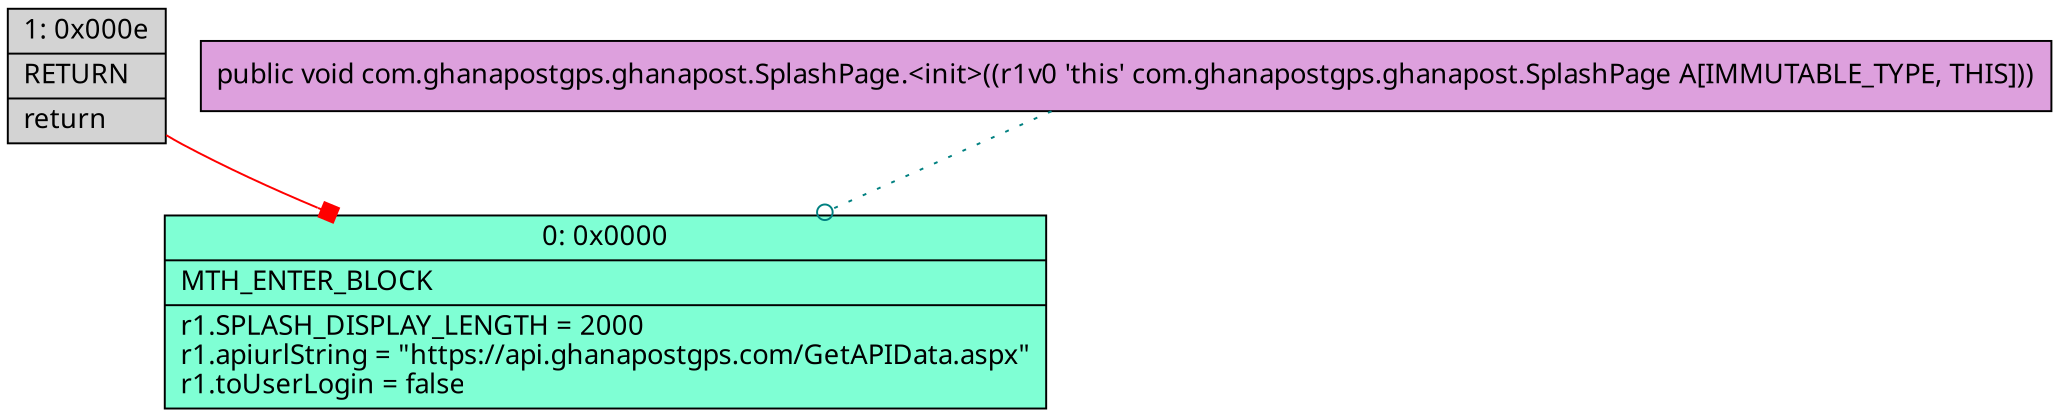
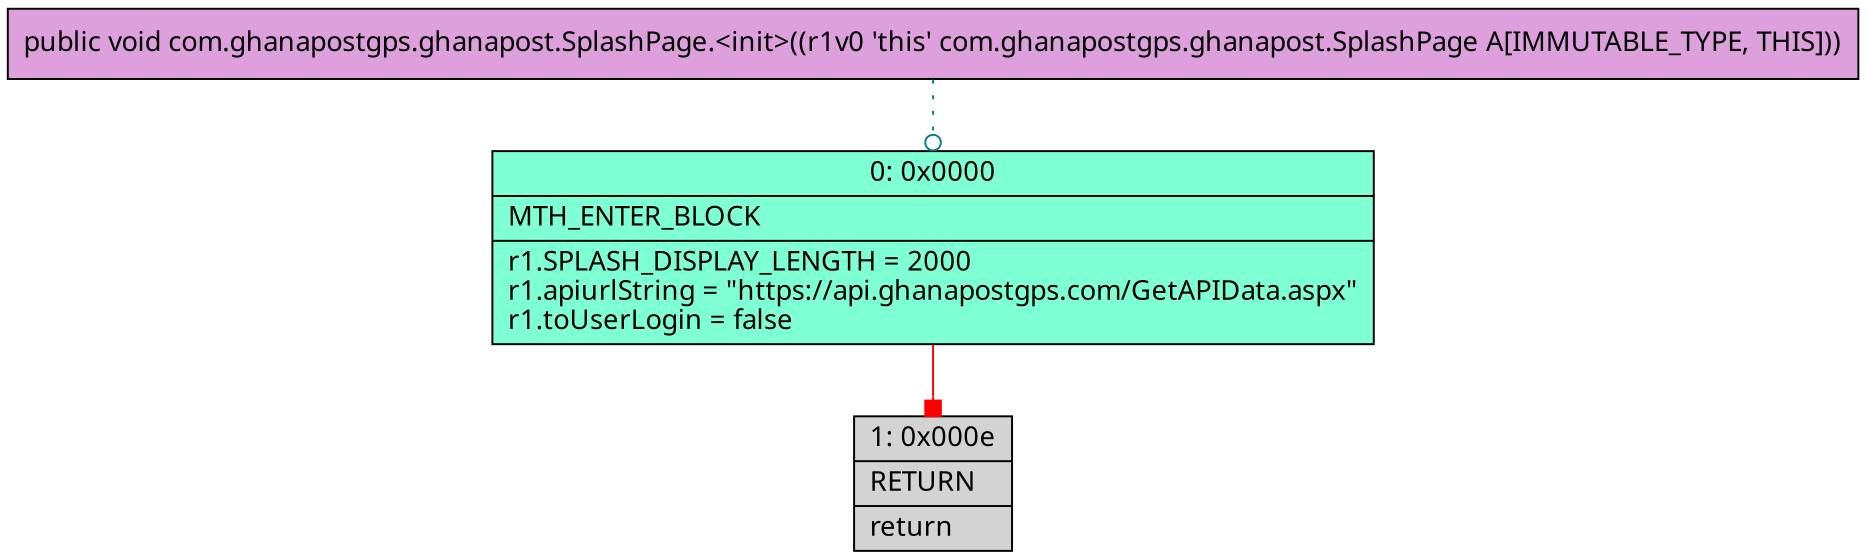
edge "1: 0x000e" -> "0: 0x0000": reversed
